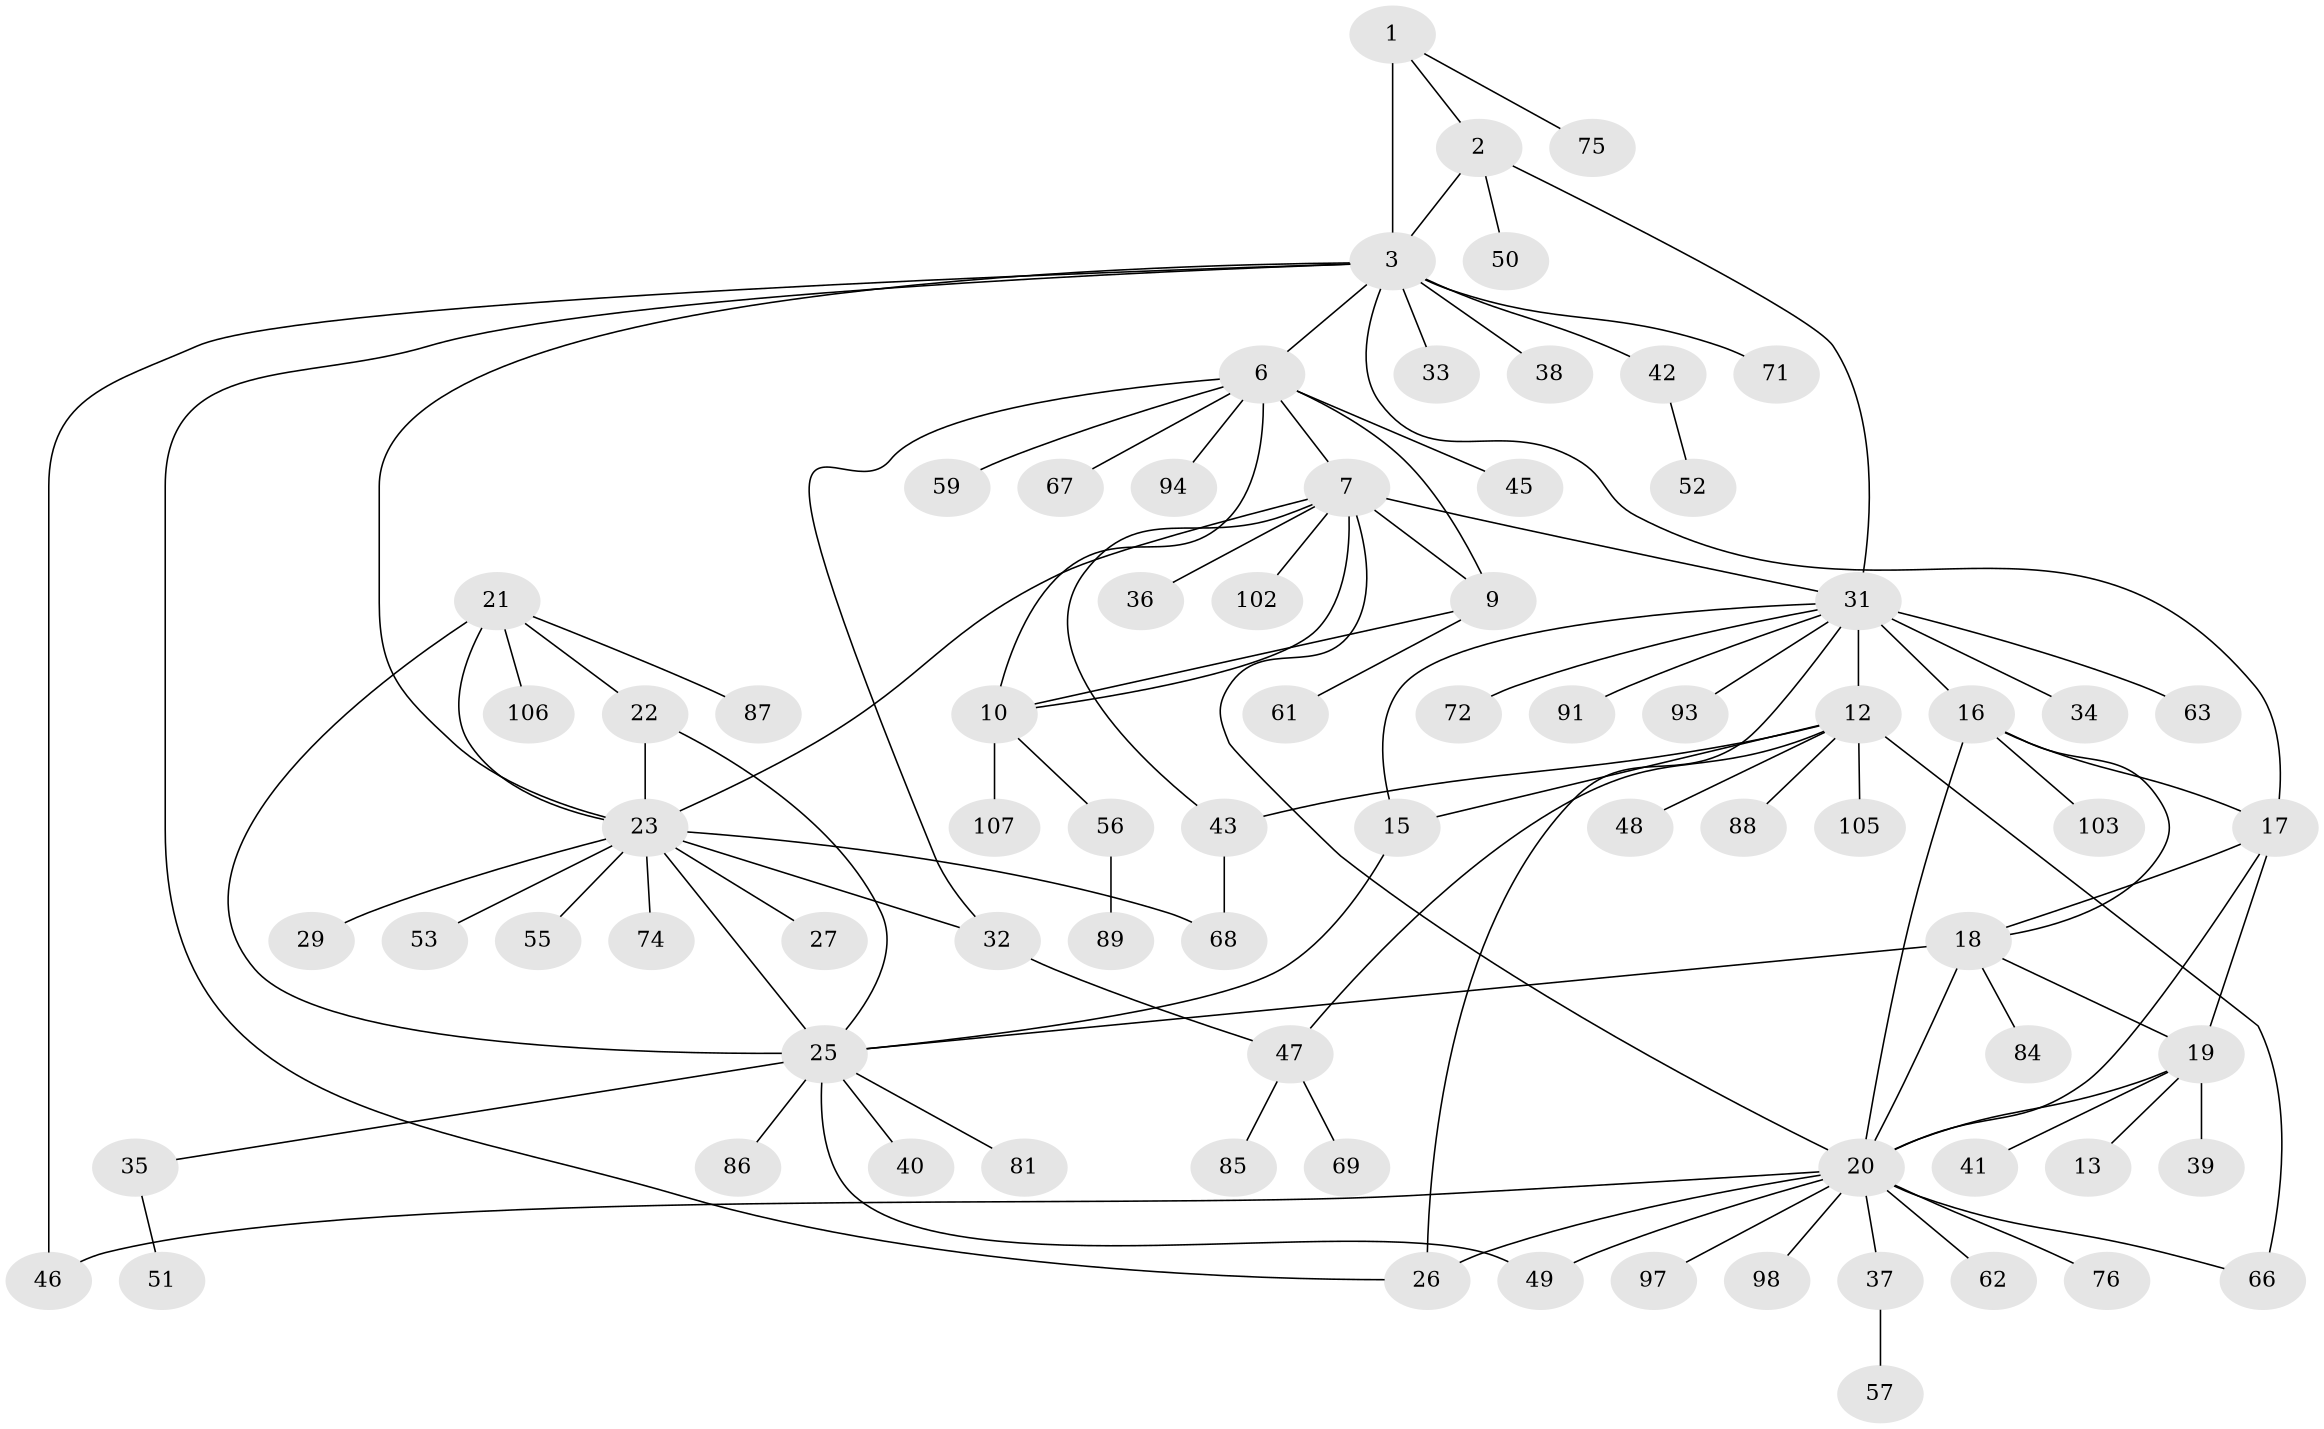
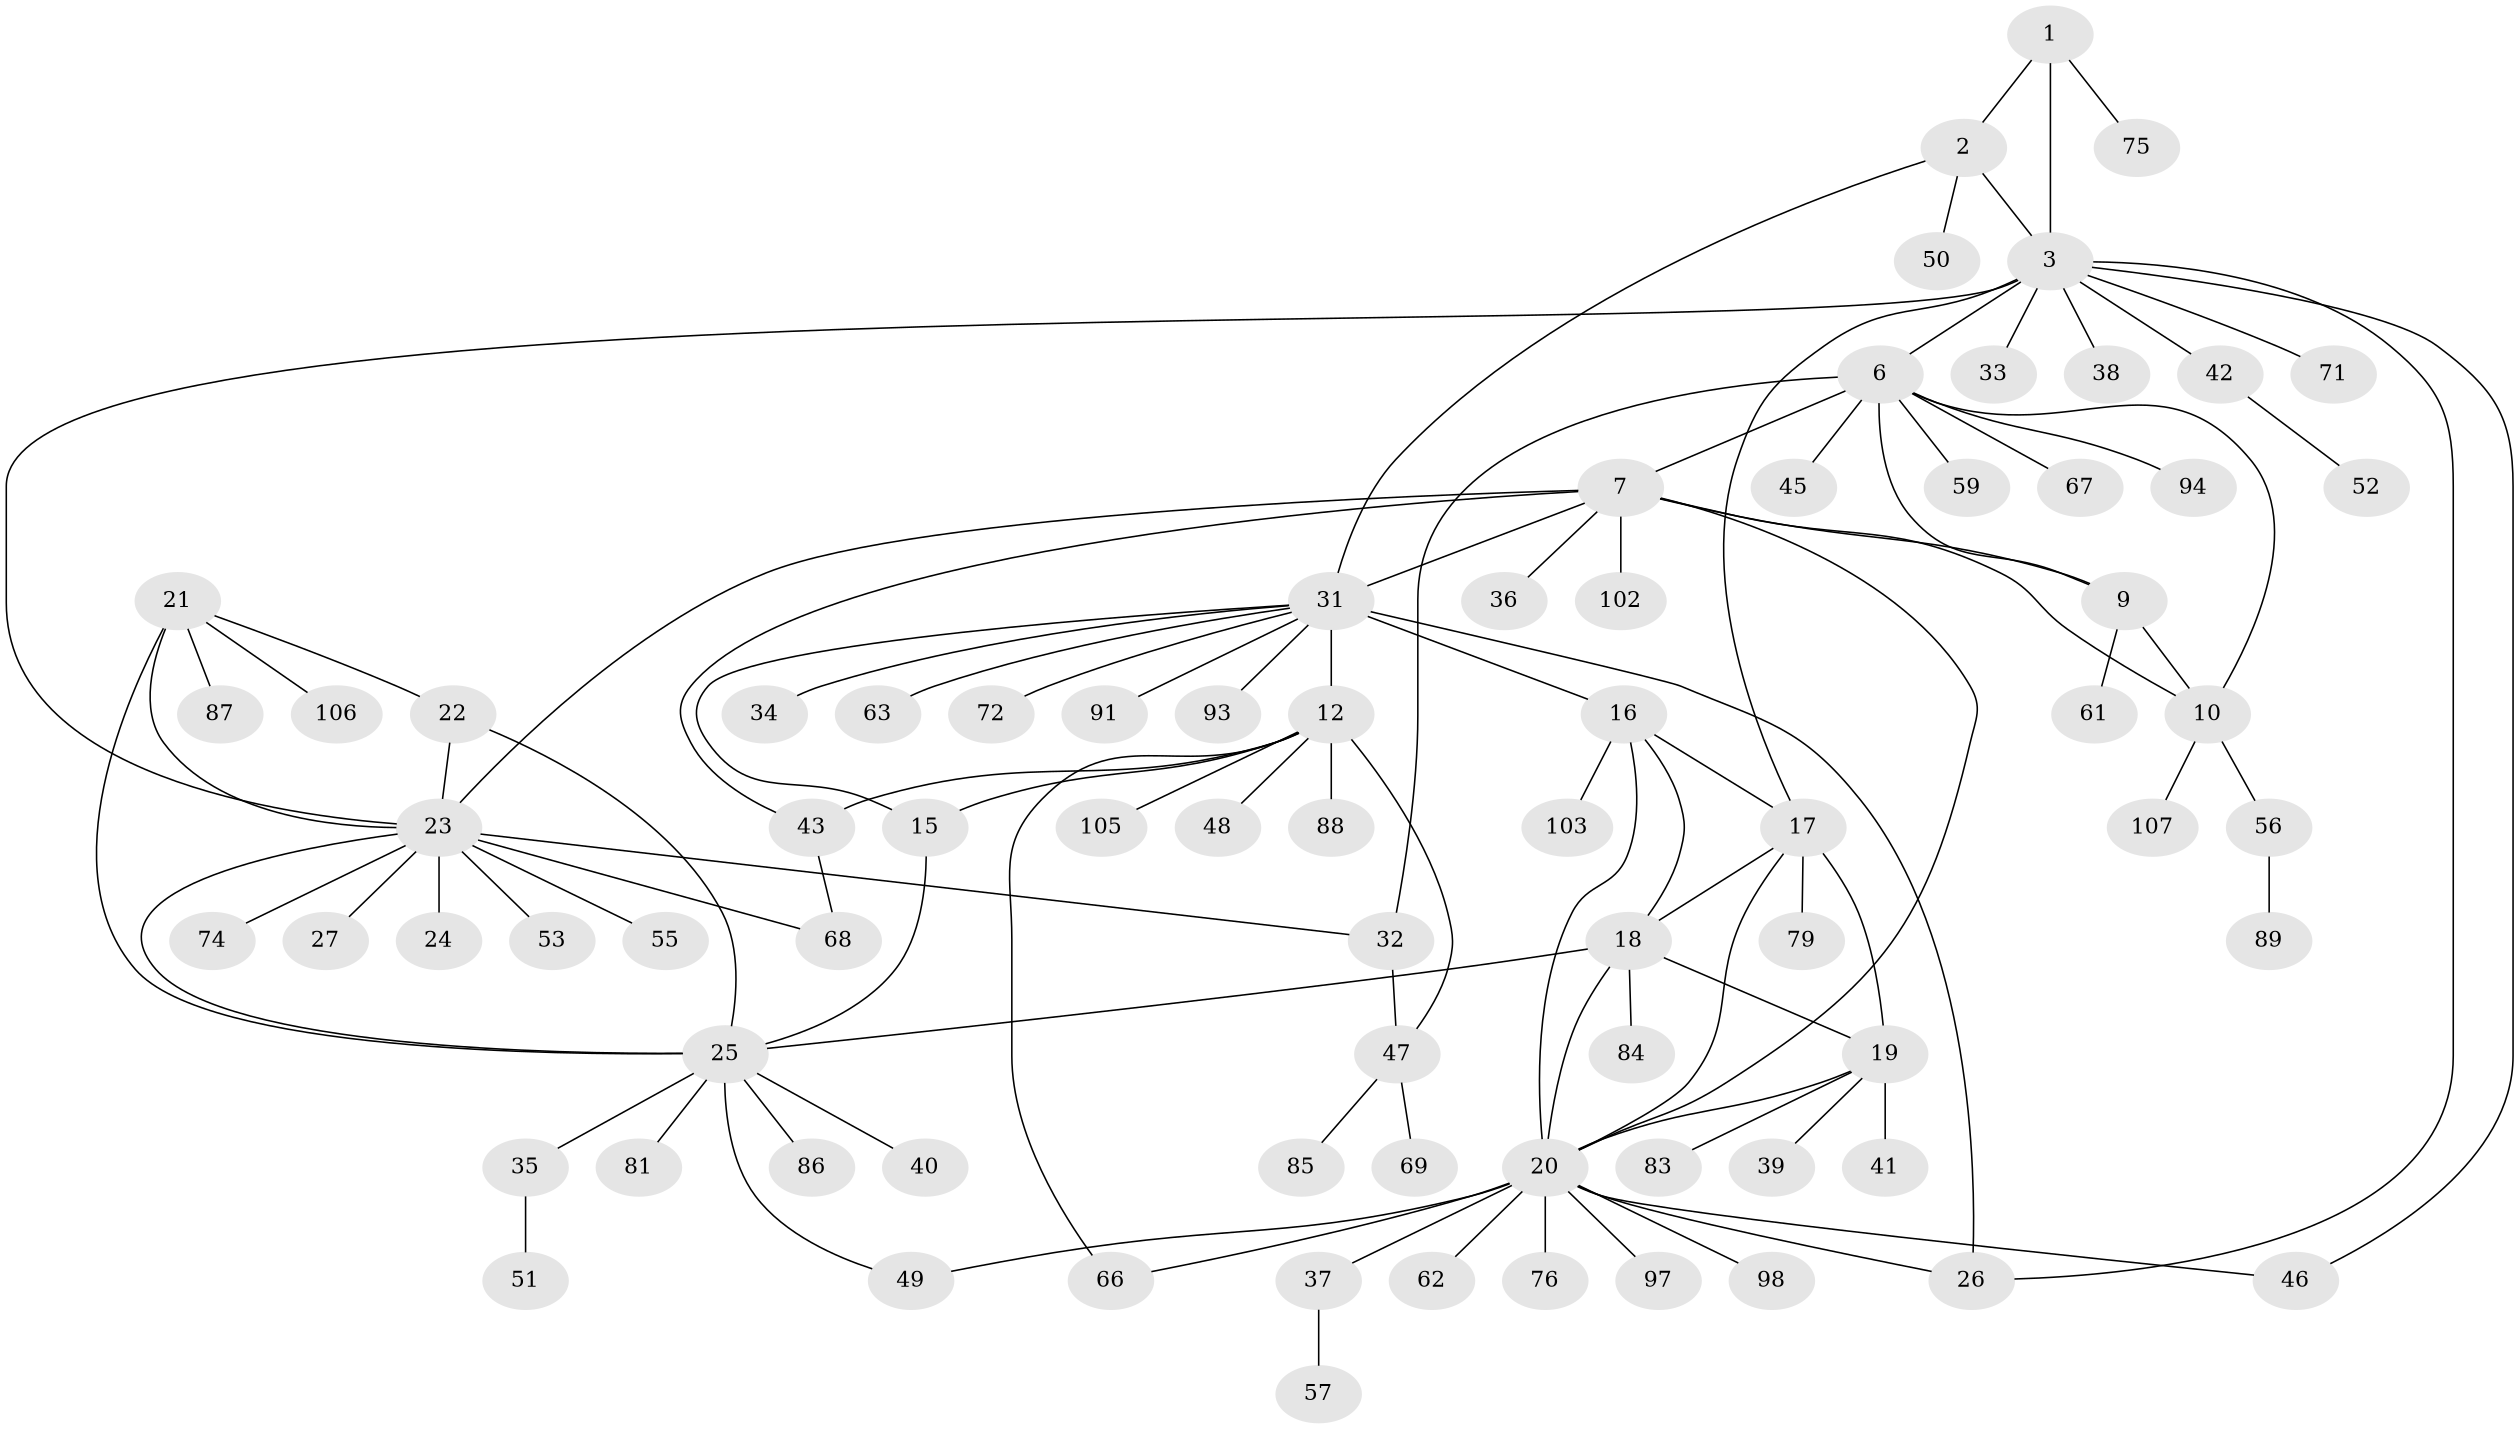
node "29": label "29" -> "24"
node "79": added
node "13": label "13" -> "83"
